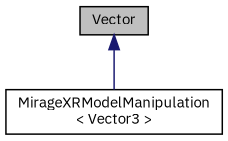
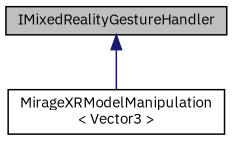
node "Vector": label "Vector" -> "IMixedRealityGestureHandler"
